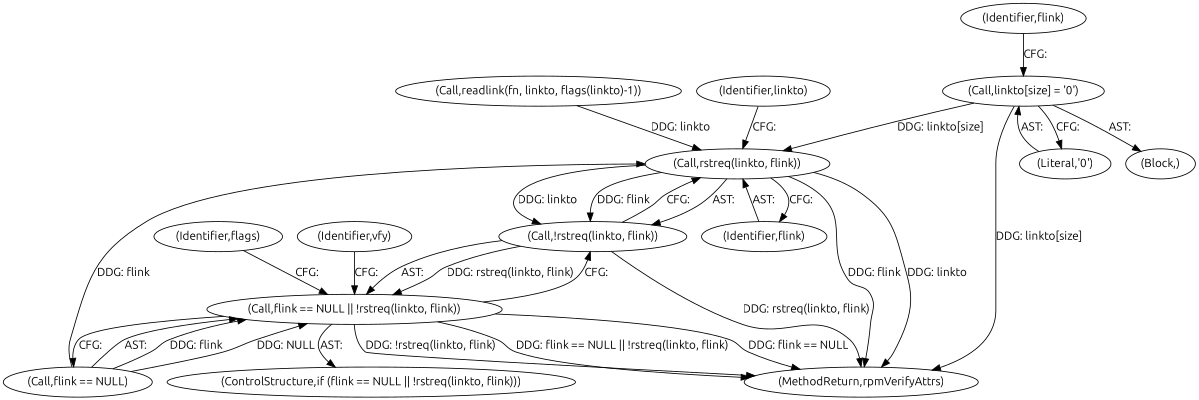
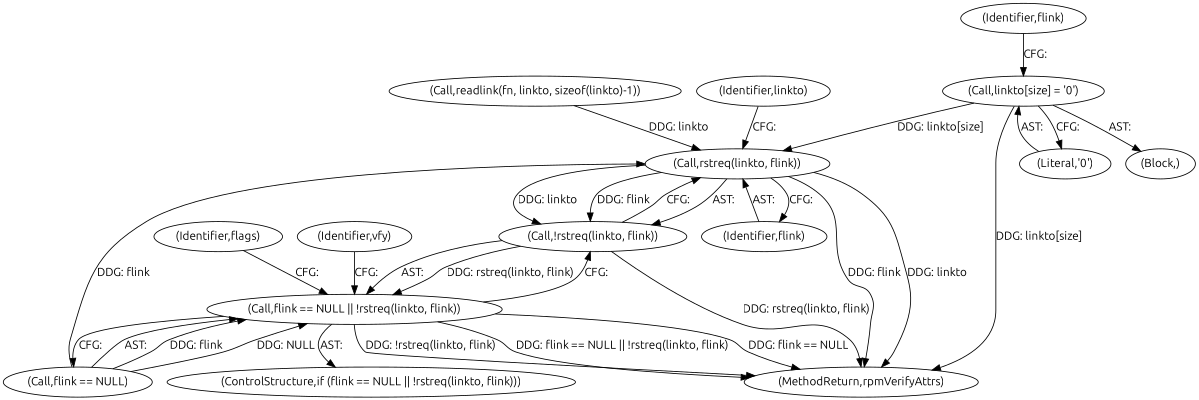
node "(Call,readlink(fn, linkto, flags(linkto)-1))": label "(Call,readlink(fn, linkto, flags(linkto)-1))" -> "(Call,readlink(fn, linkto, sizeof(linkto)-1))"
